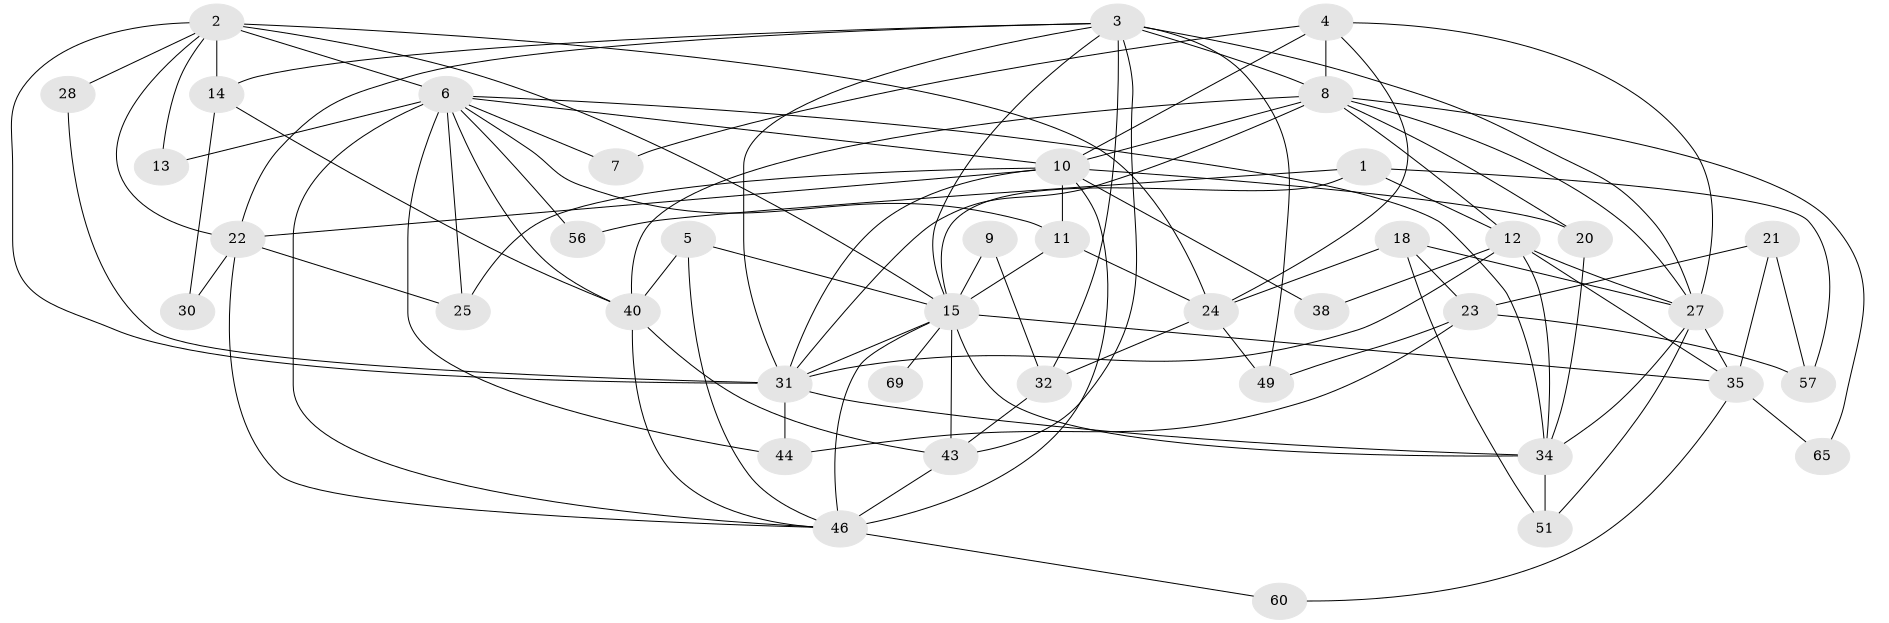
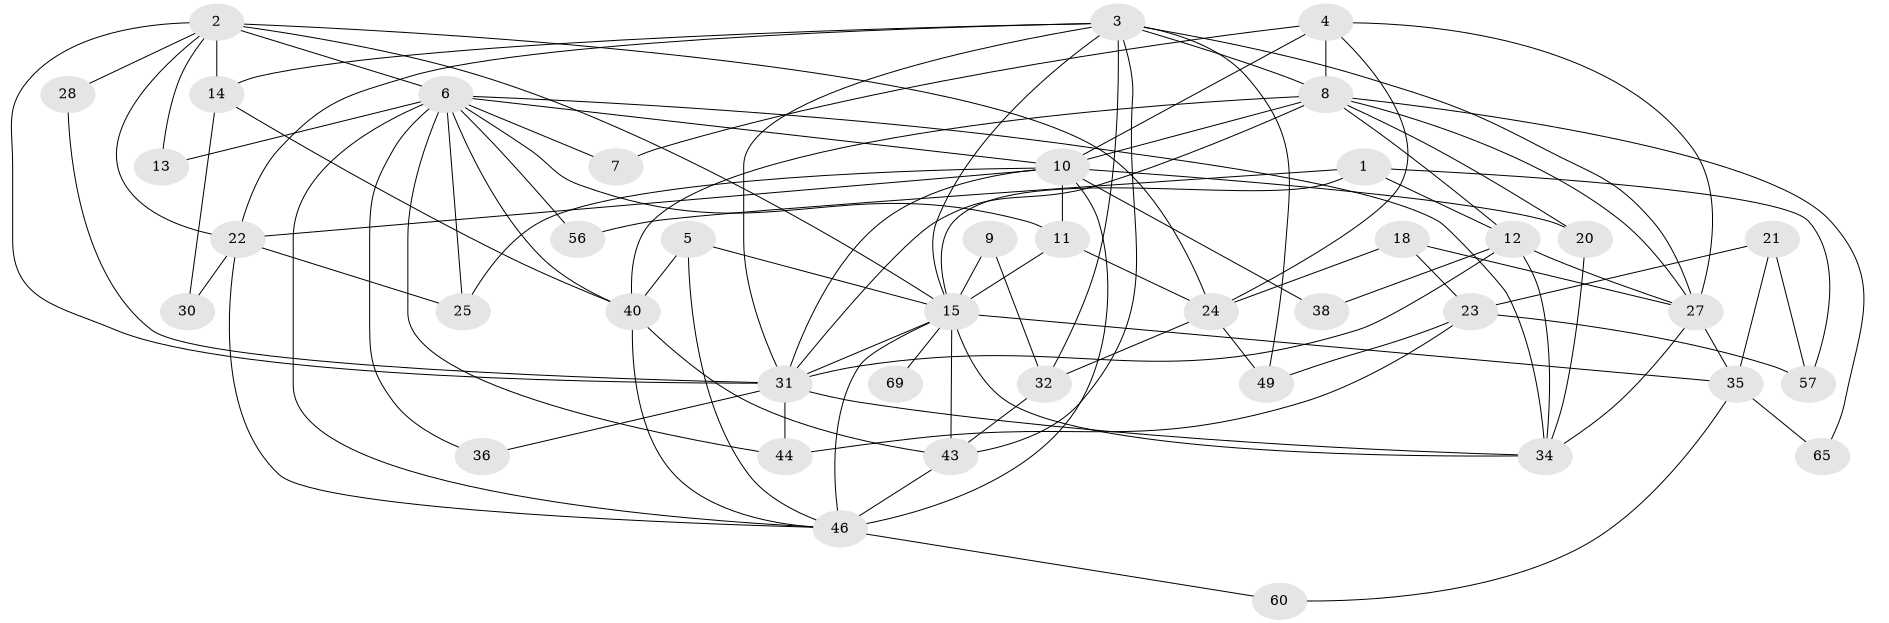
edge "12" -- "35": removed
node "36": added
node "51": removed
